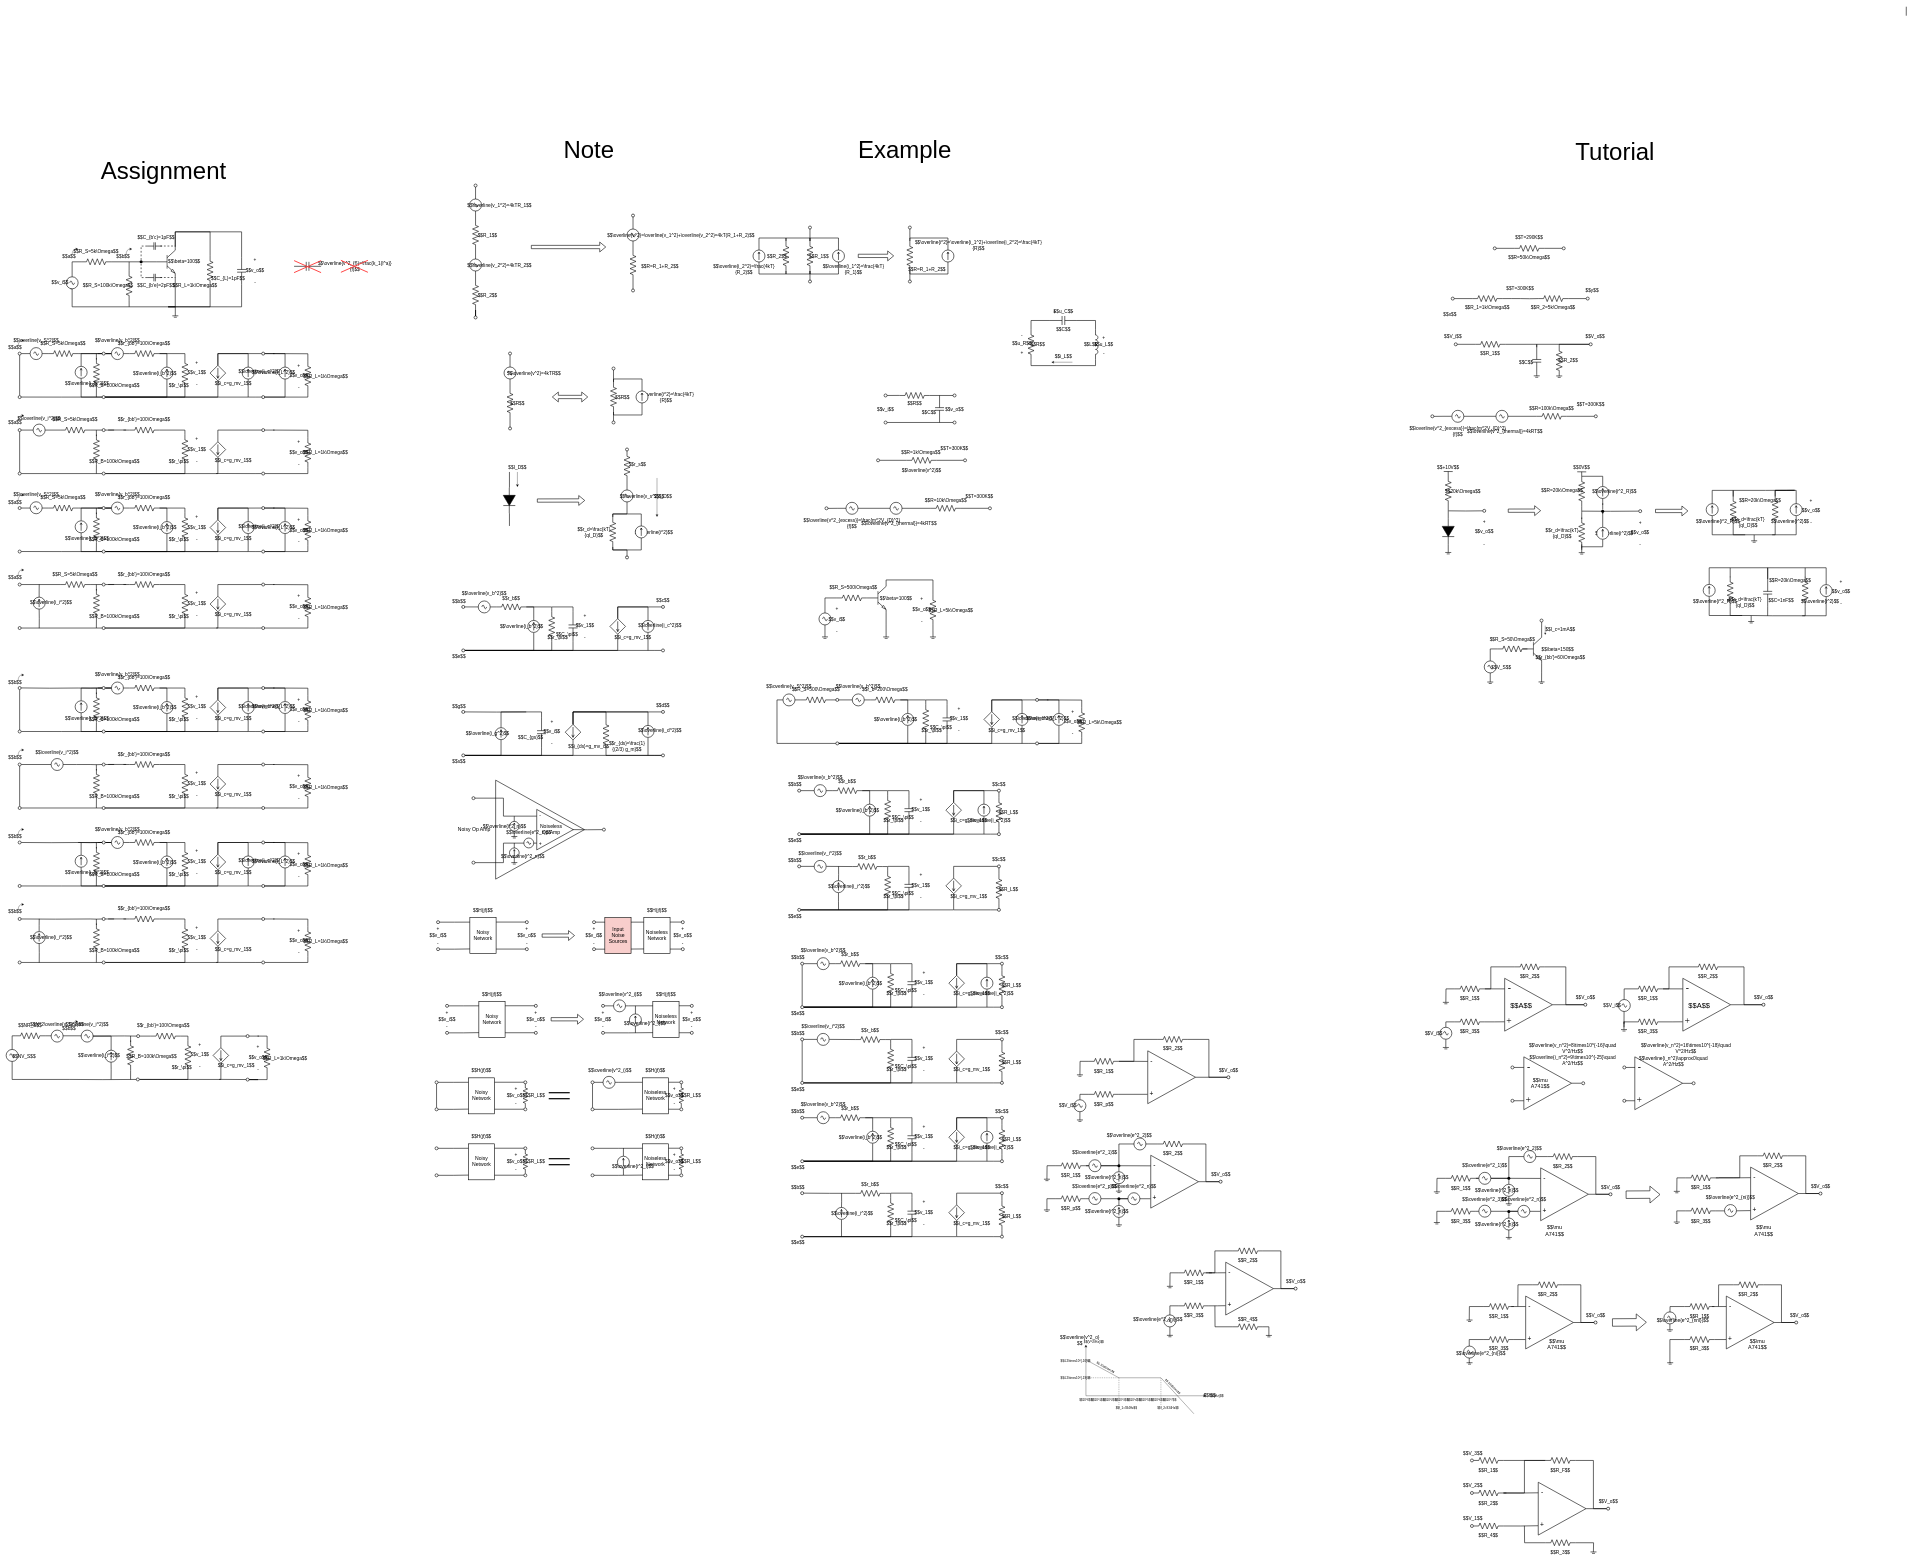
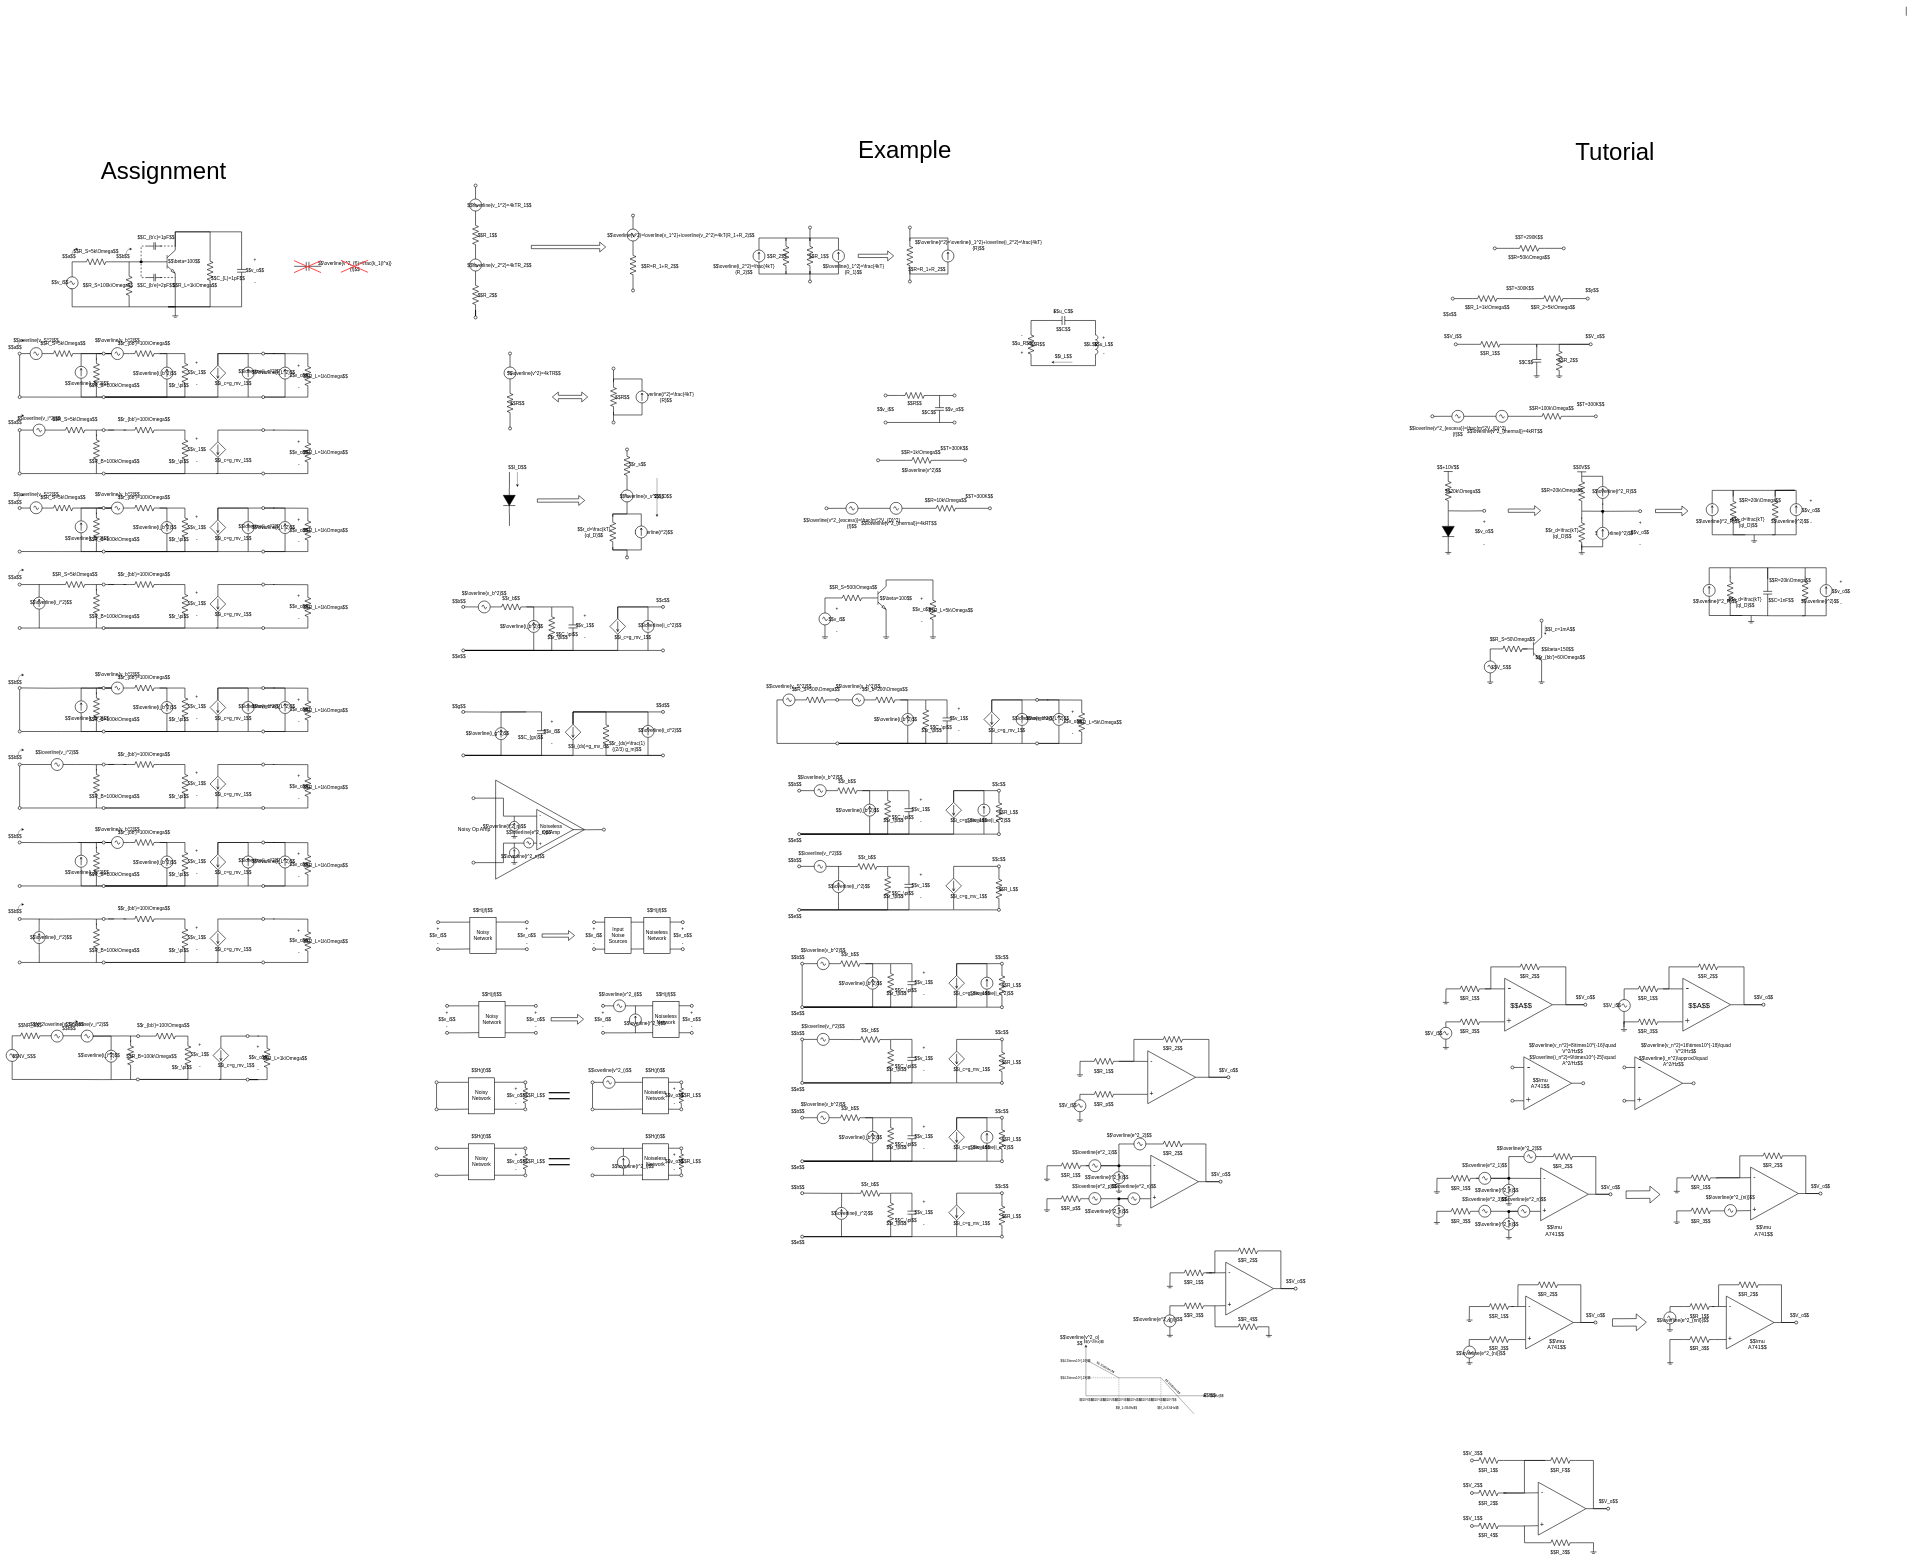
node "Note": removed
node "$$s$$": removed
node "Input Noise Sources": fillcolor #f8cecc -> #ffffff
